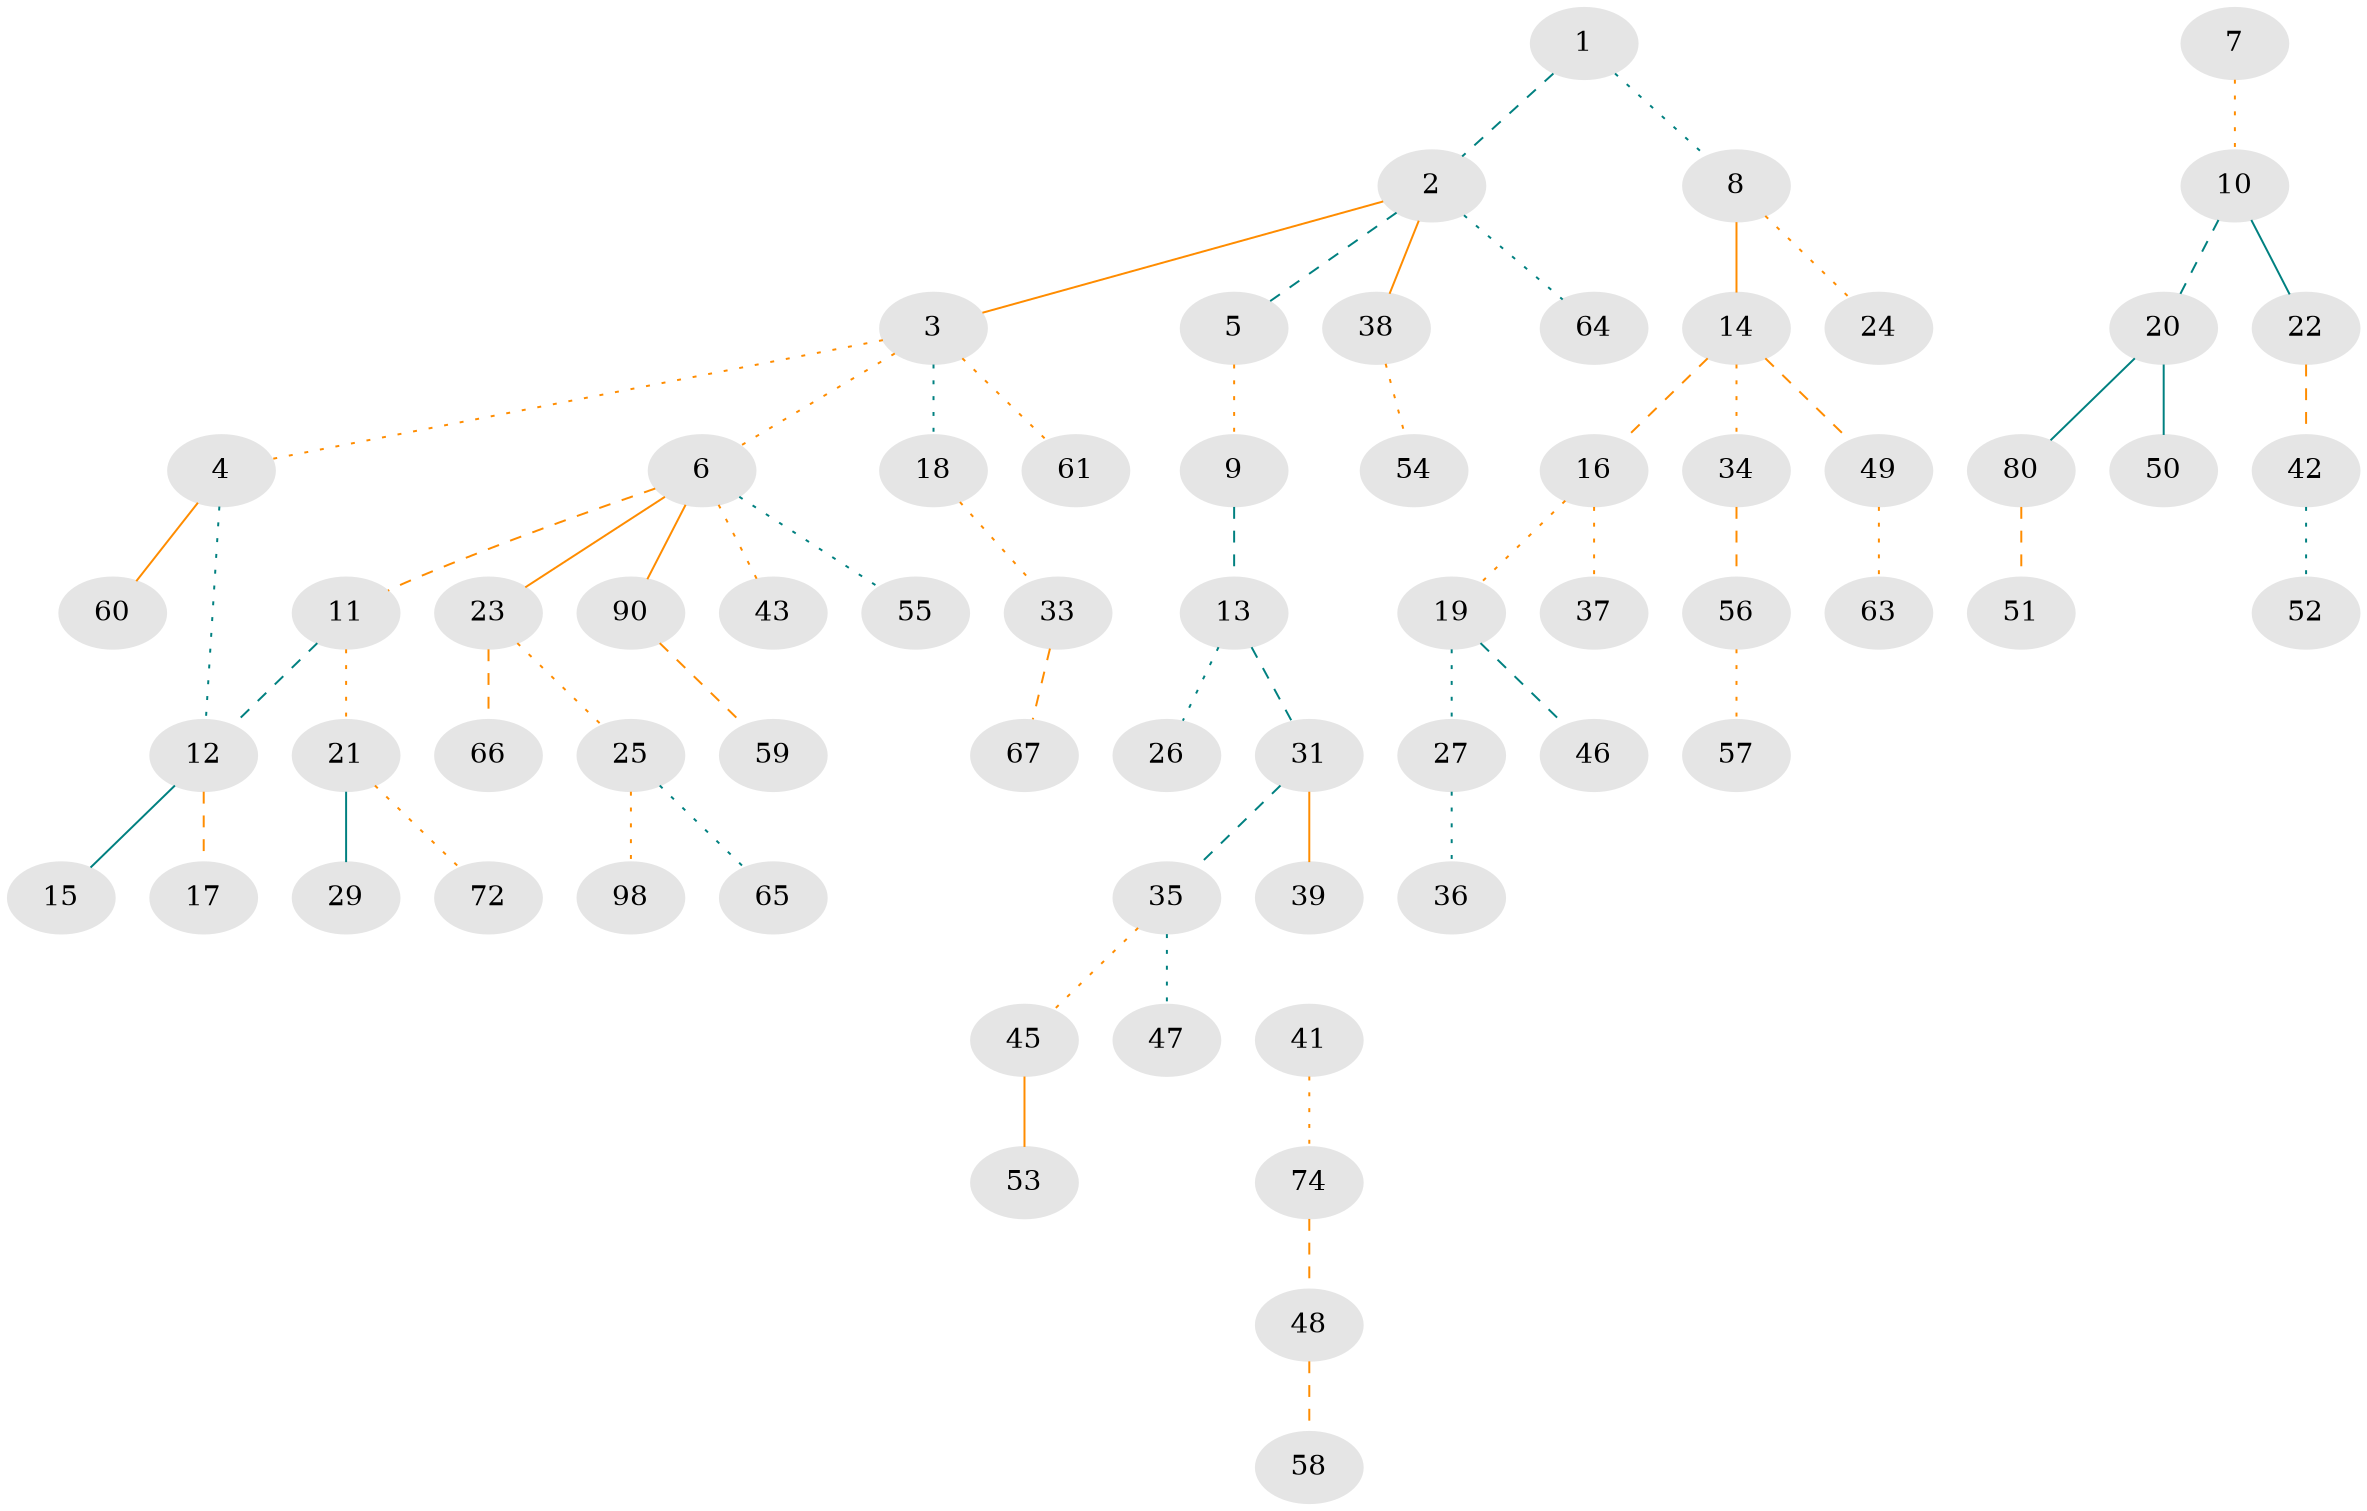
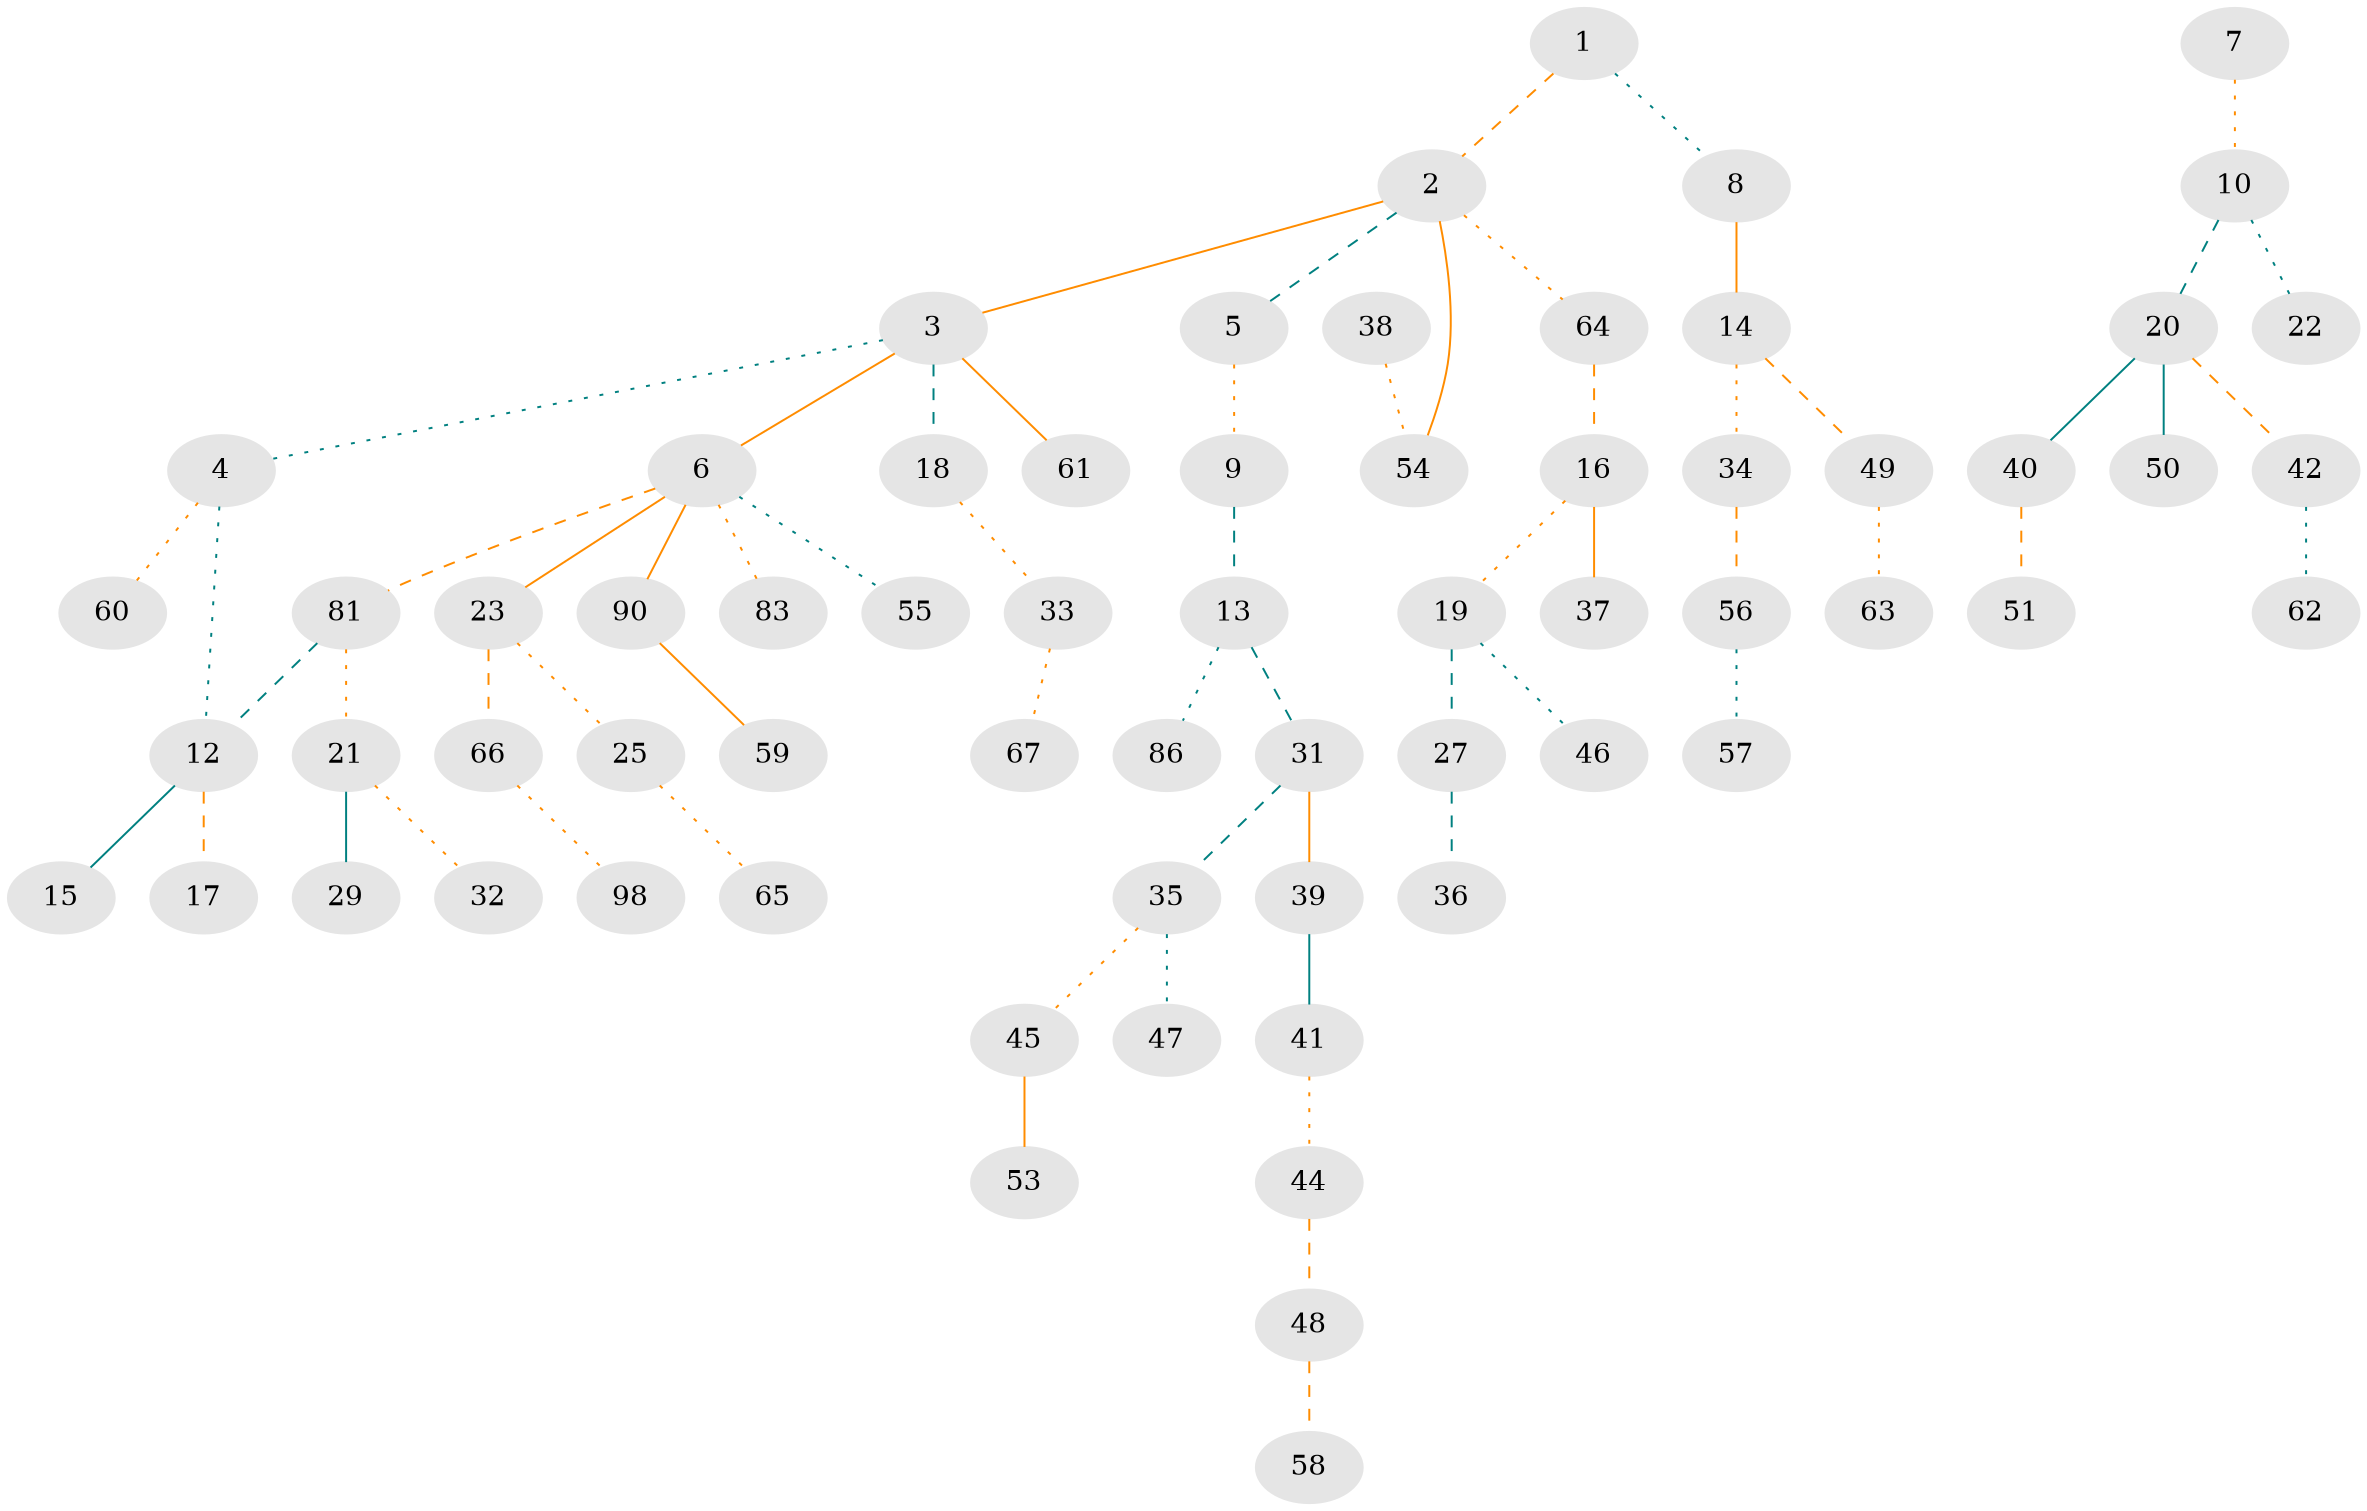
edge "1" -- "2": color teal -> darkorange
edge "2" -- "38": now "2" -- "54"
edge "2" -- "64": color teal -> darkorange
edge "10" -- "22": style solid -> dotted
node "24": removed
edge "3" -- "4": color darkorange -> teal
edge "3" -- "6": style dotted -> solid
edge "3" -- "61": style dotted -> solid
edge "14" -- "16": now "64" -- "16"
edge "3" -- "18": style dotted -> dashed
edge "22" -- "42": now "20" -- "42"
node "80": label "80" -> "40"
edge "4" -- "60": style solid -> dotted
edge "16" -- "37": style dotted -> solid
node "11": label "11" -> "81"
node "43": label "43" -> "83"
node "52": label "52" -> "62"
edge "90" -- "59": style dashed -> solid
edge "33" -- "67": style dashed -> dotted
edge "19" -- "46": style dashed -> dotted
edge "19" -- "27": style dotted -> dashed
edge "56" -- "57": color darkorange -> teal
node "26": label "26" -> "86"
edge "25" -- "65": color teal -> darkorange
edge "25" -- "98": now "66" -- "98"
edge "27" -- "36": style dotted -> dashed
node "72": label "72" -> "32"
edge "39" -- "41": added
node "74": label "74" -> "44"
